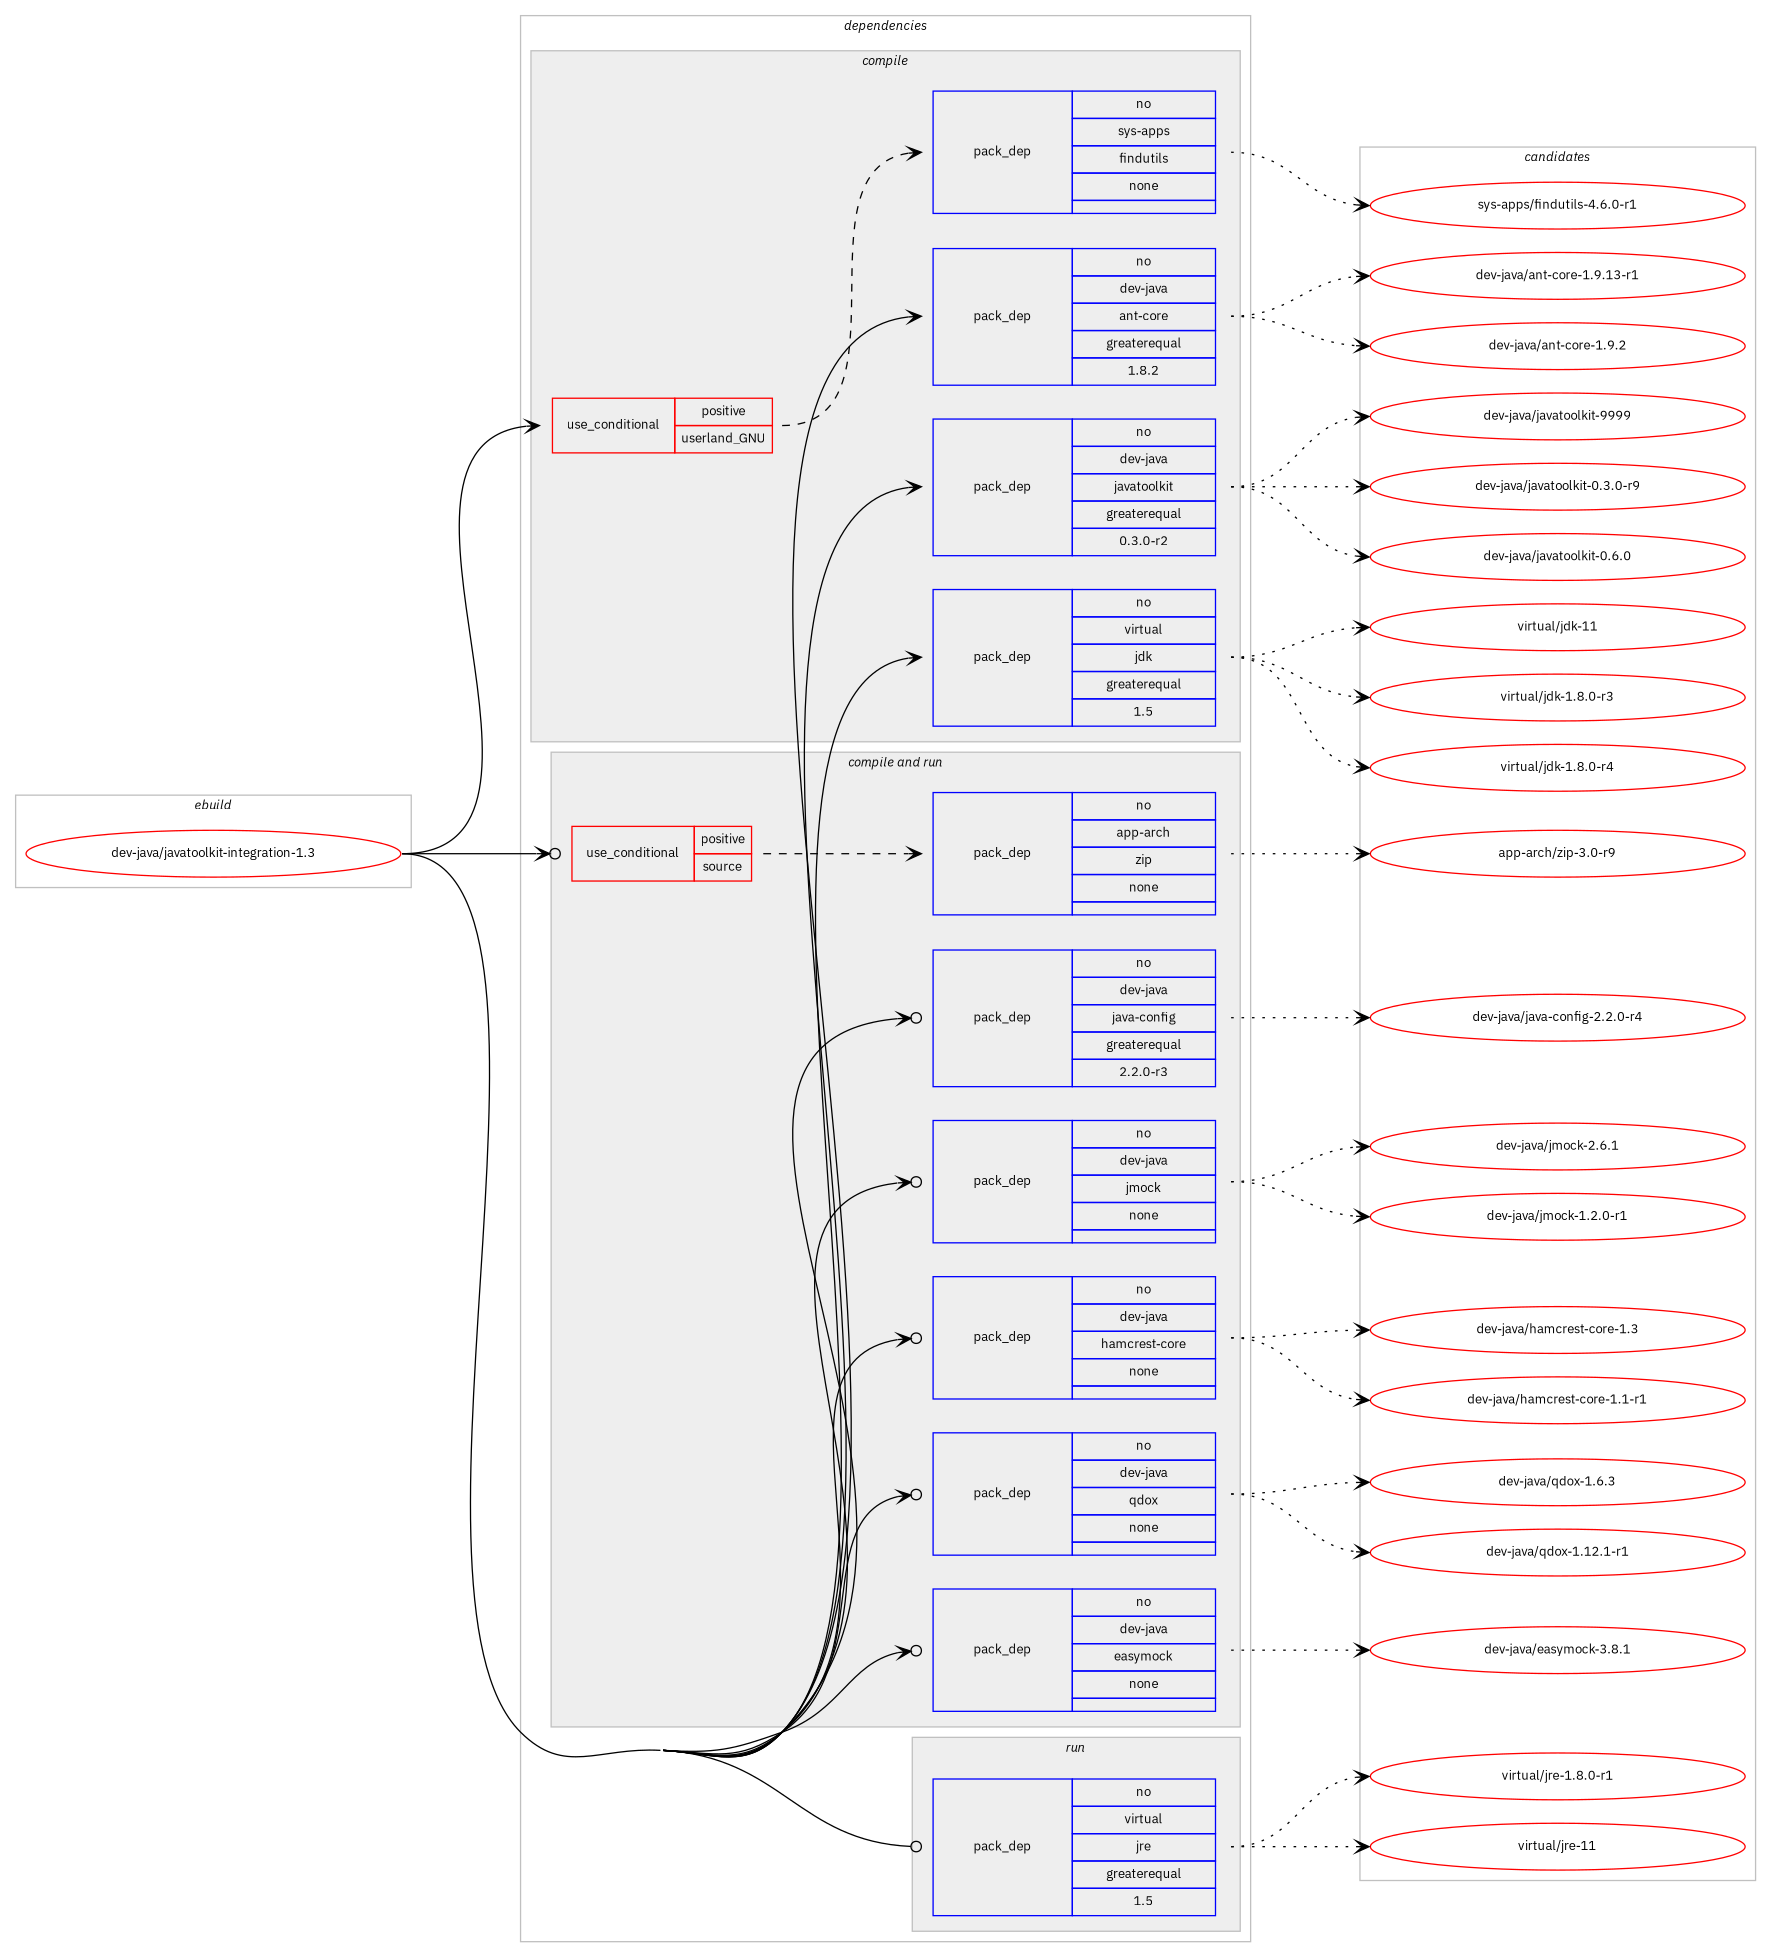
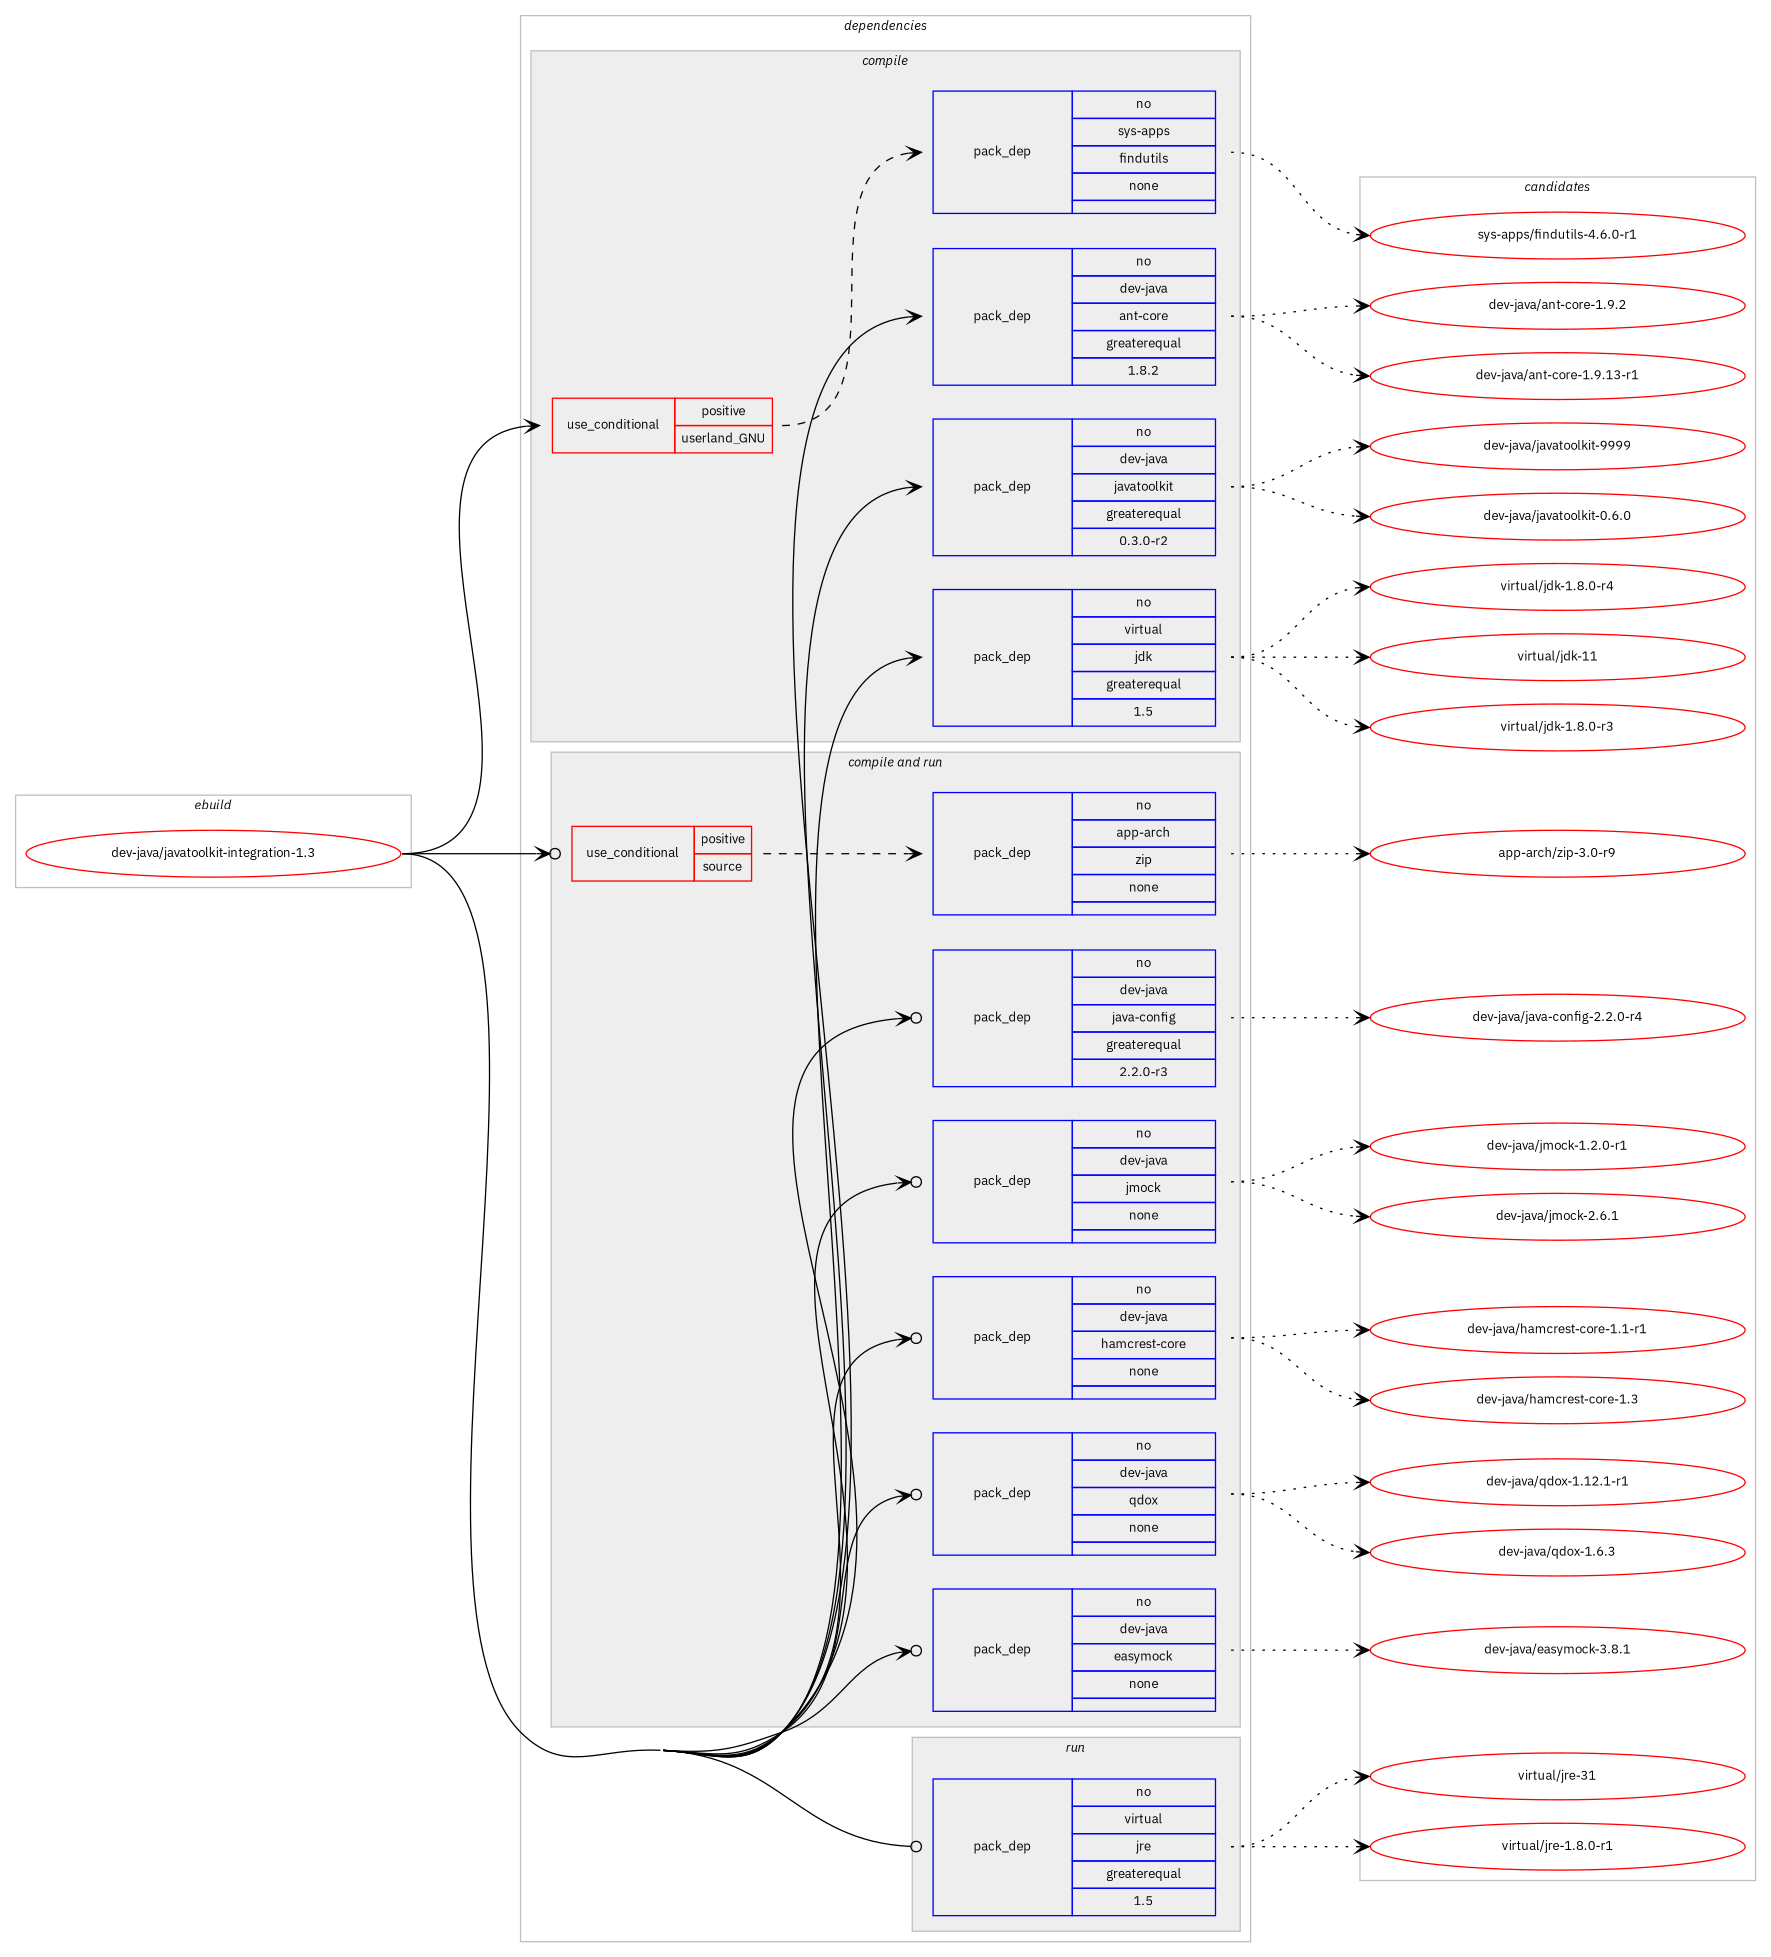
node "dev-java/javatoolkit-0.3.0-r9": removed
node "virtual/jre-11": label "virtual/jre-11" -> "virtual/jre-31"
